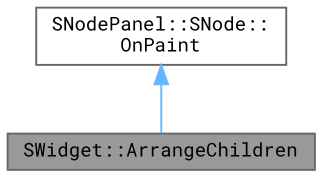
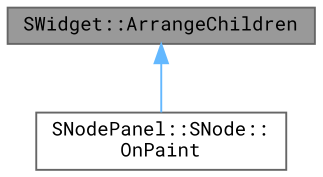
edge "SWidget::ArrangeChildren" -> "SNodePanel::SNode:: OnPaint": reversed
